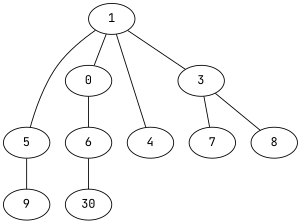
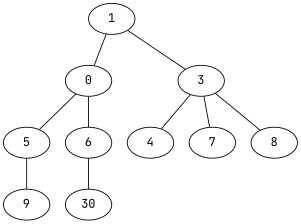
edge "1" -- "5": now "0" -- "5"
edge "1" -- "4": now "3" -- "4"
